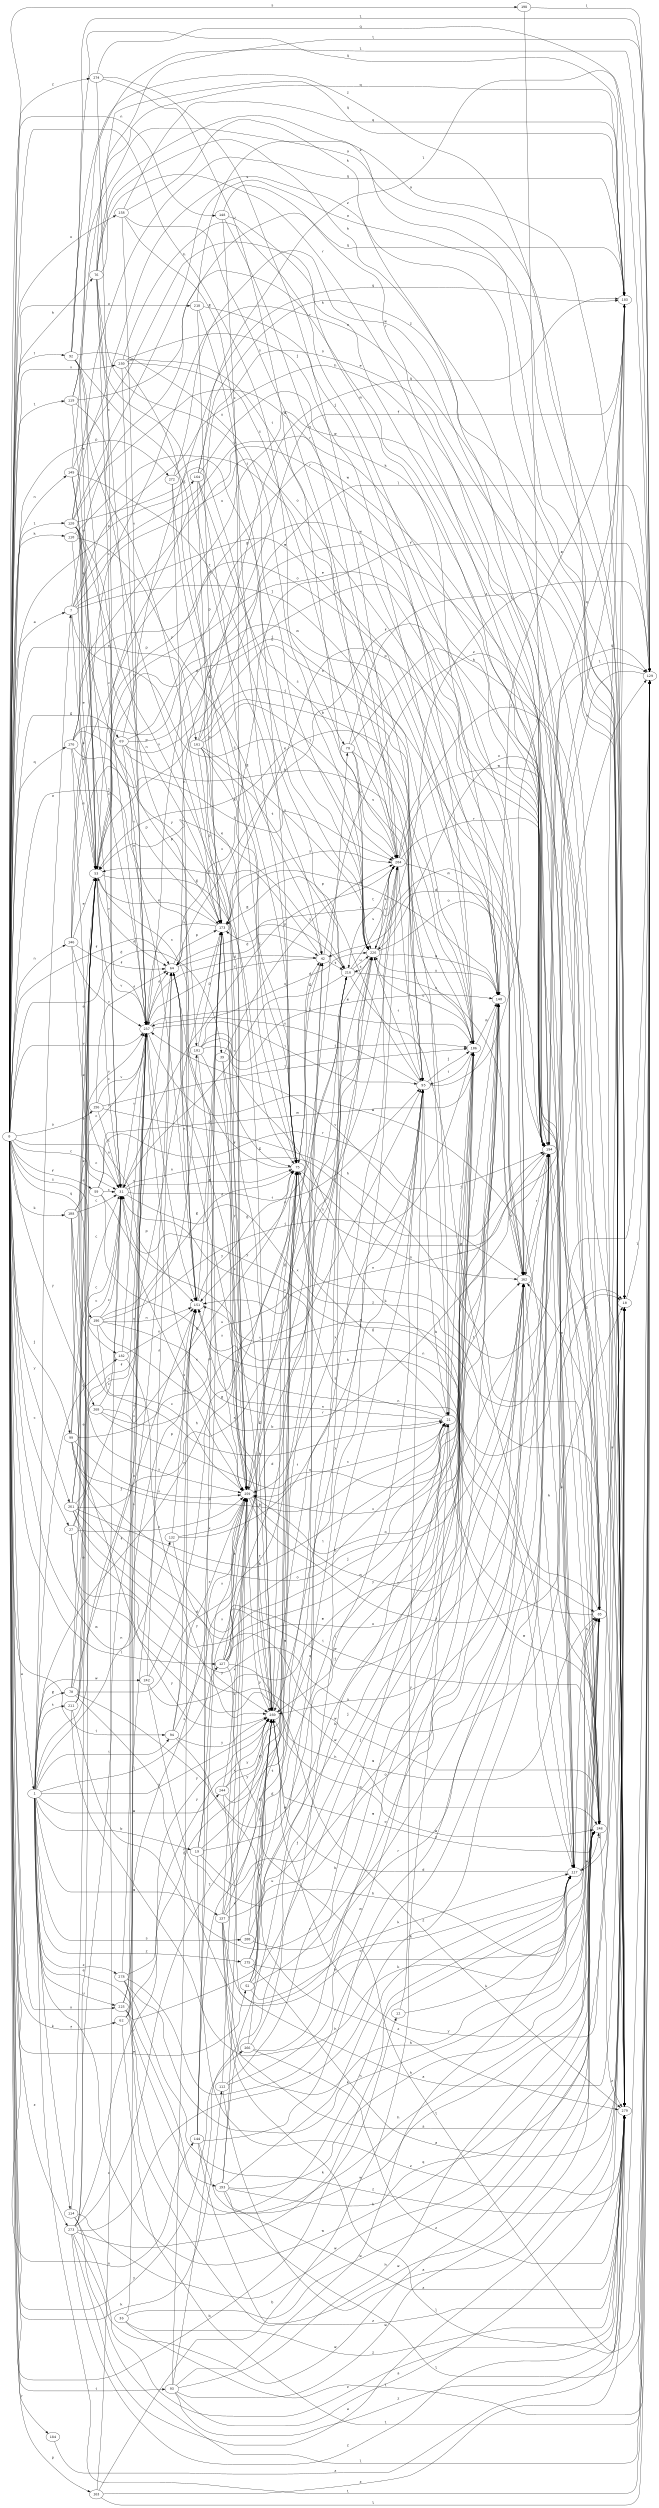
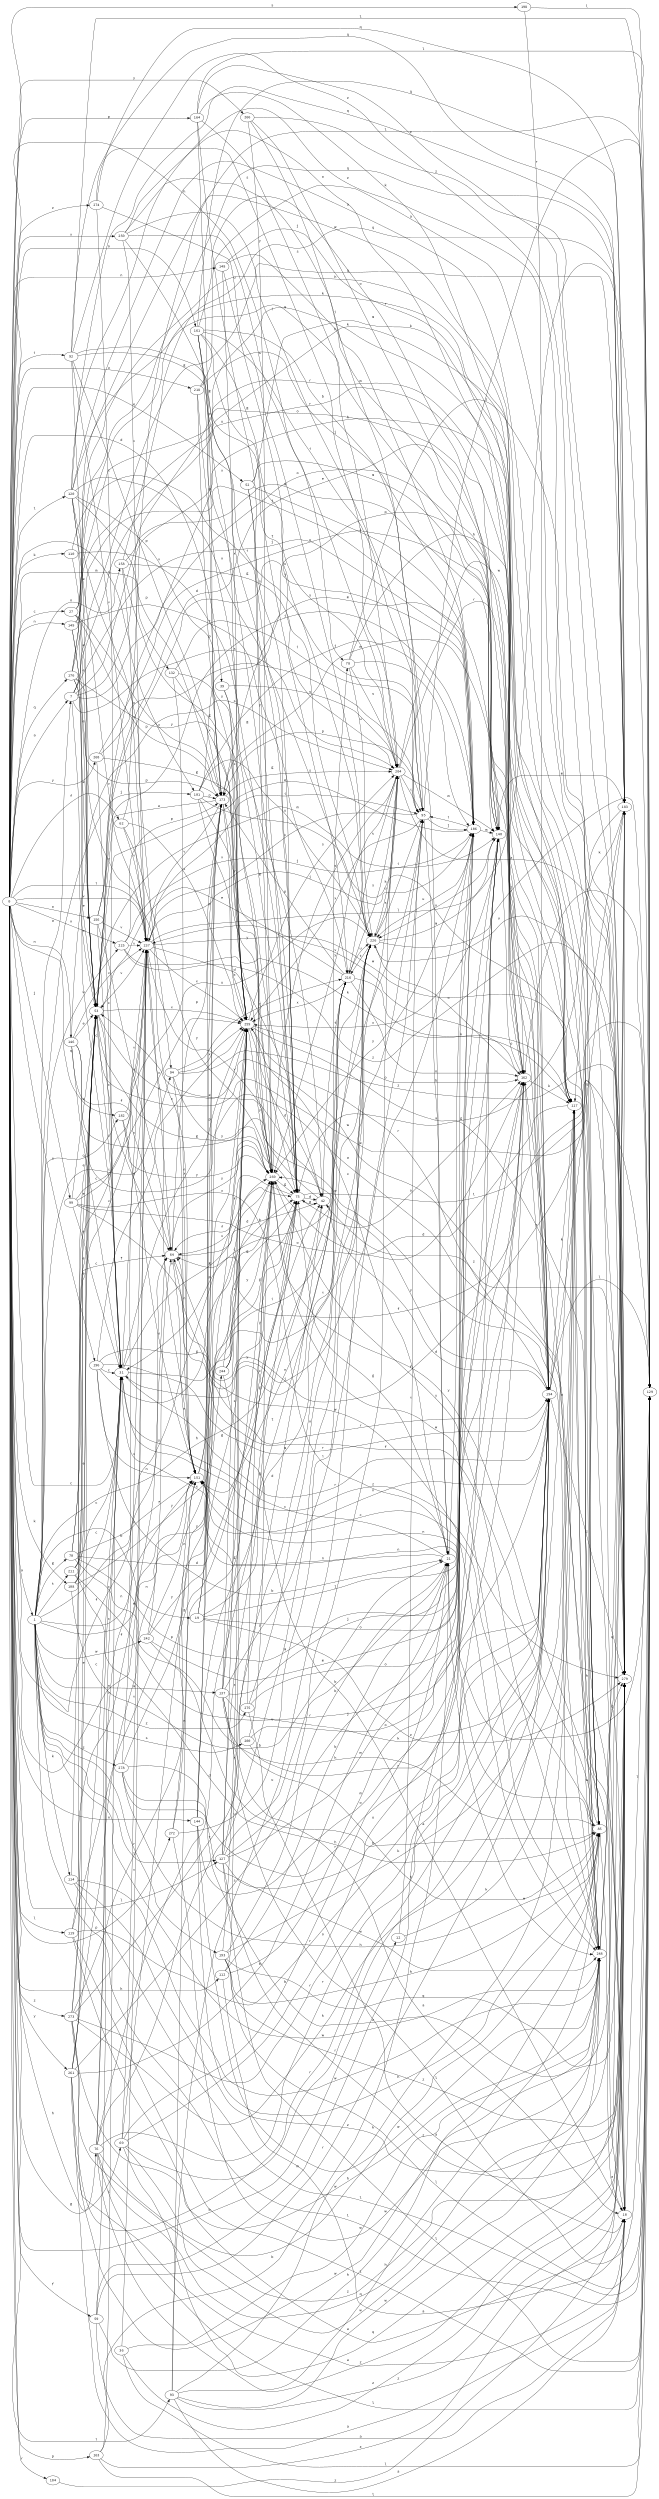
edge "108" -> "259": now "242" -> "259"
